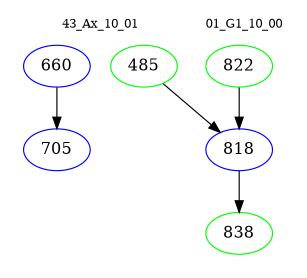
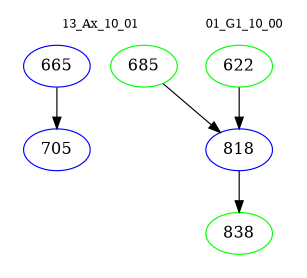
cluster "43_Ax_10_01": label "43_Ax_10_01" -> "13_Ax_10_01"
node "660": label "660" -> "665"
node "485": label "485" -> "685"
node "822": label "822" -> "622"
